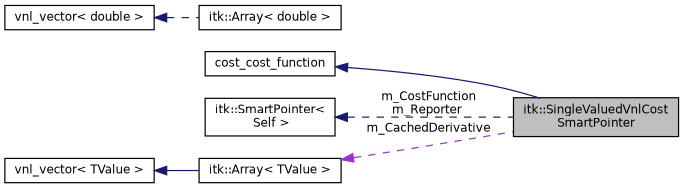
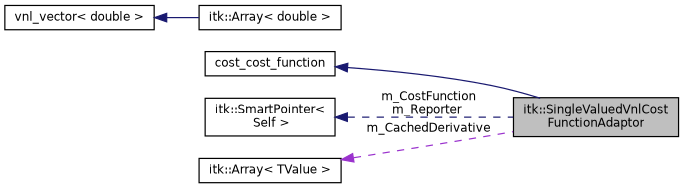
edge "itk::Array< double >" -> "vnl_vector< double >": style dashed -> solid
node "itk::SingleValuedVnlCost SmartPointer": label "itk::SingleValuedVnlCost SmartPointer" -> "itk::SingleValuedVnlCost FunctionAdaptor"
node "vnl_vector< TValue >": removed
